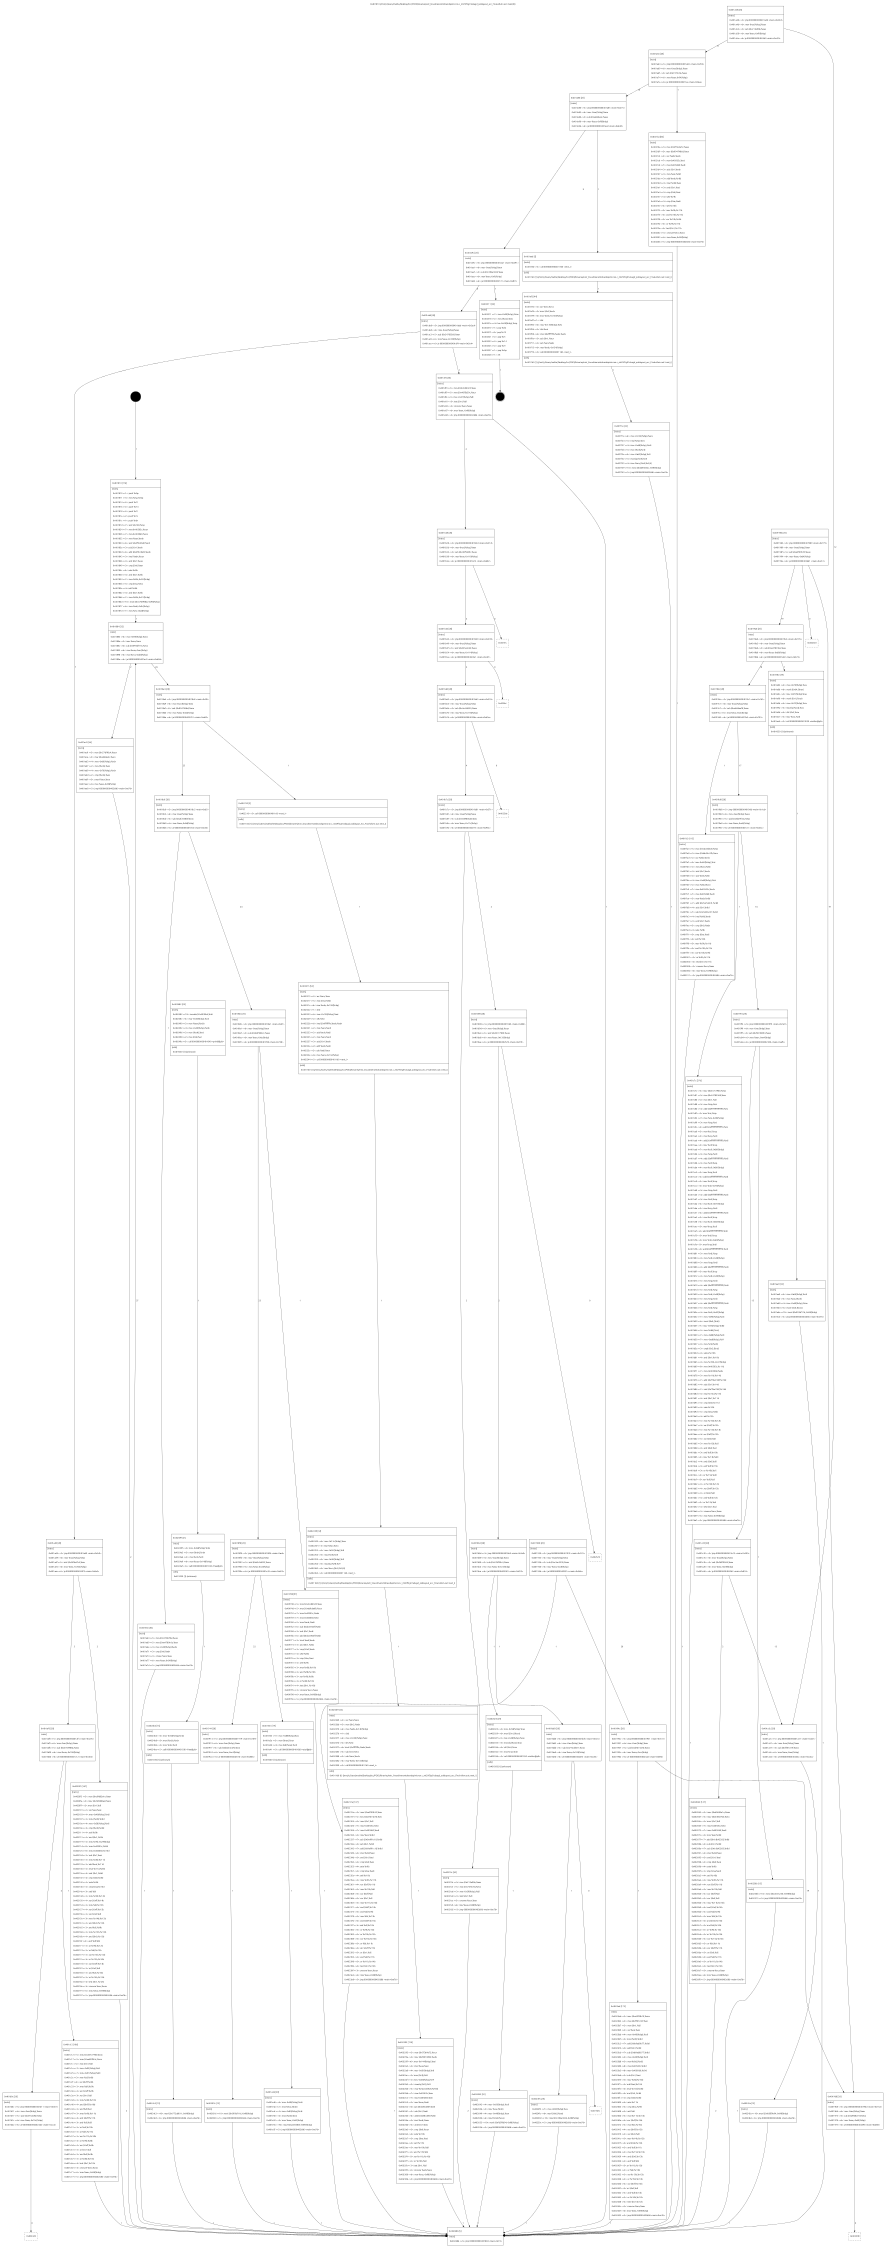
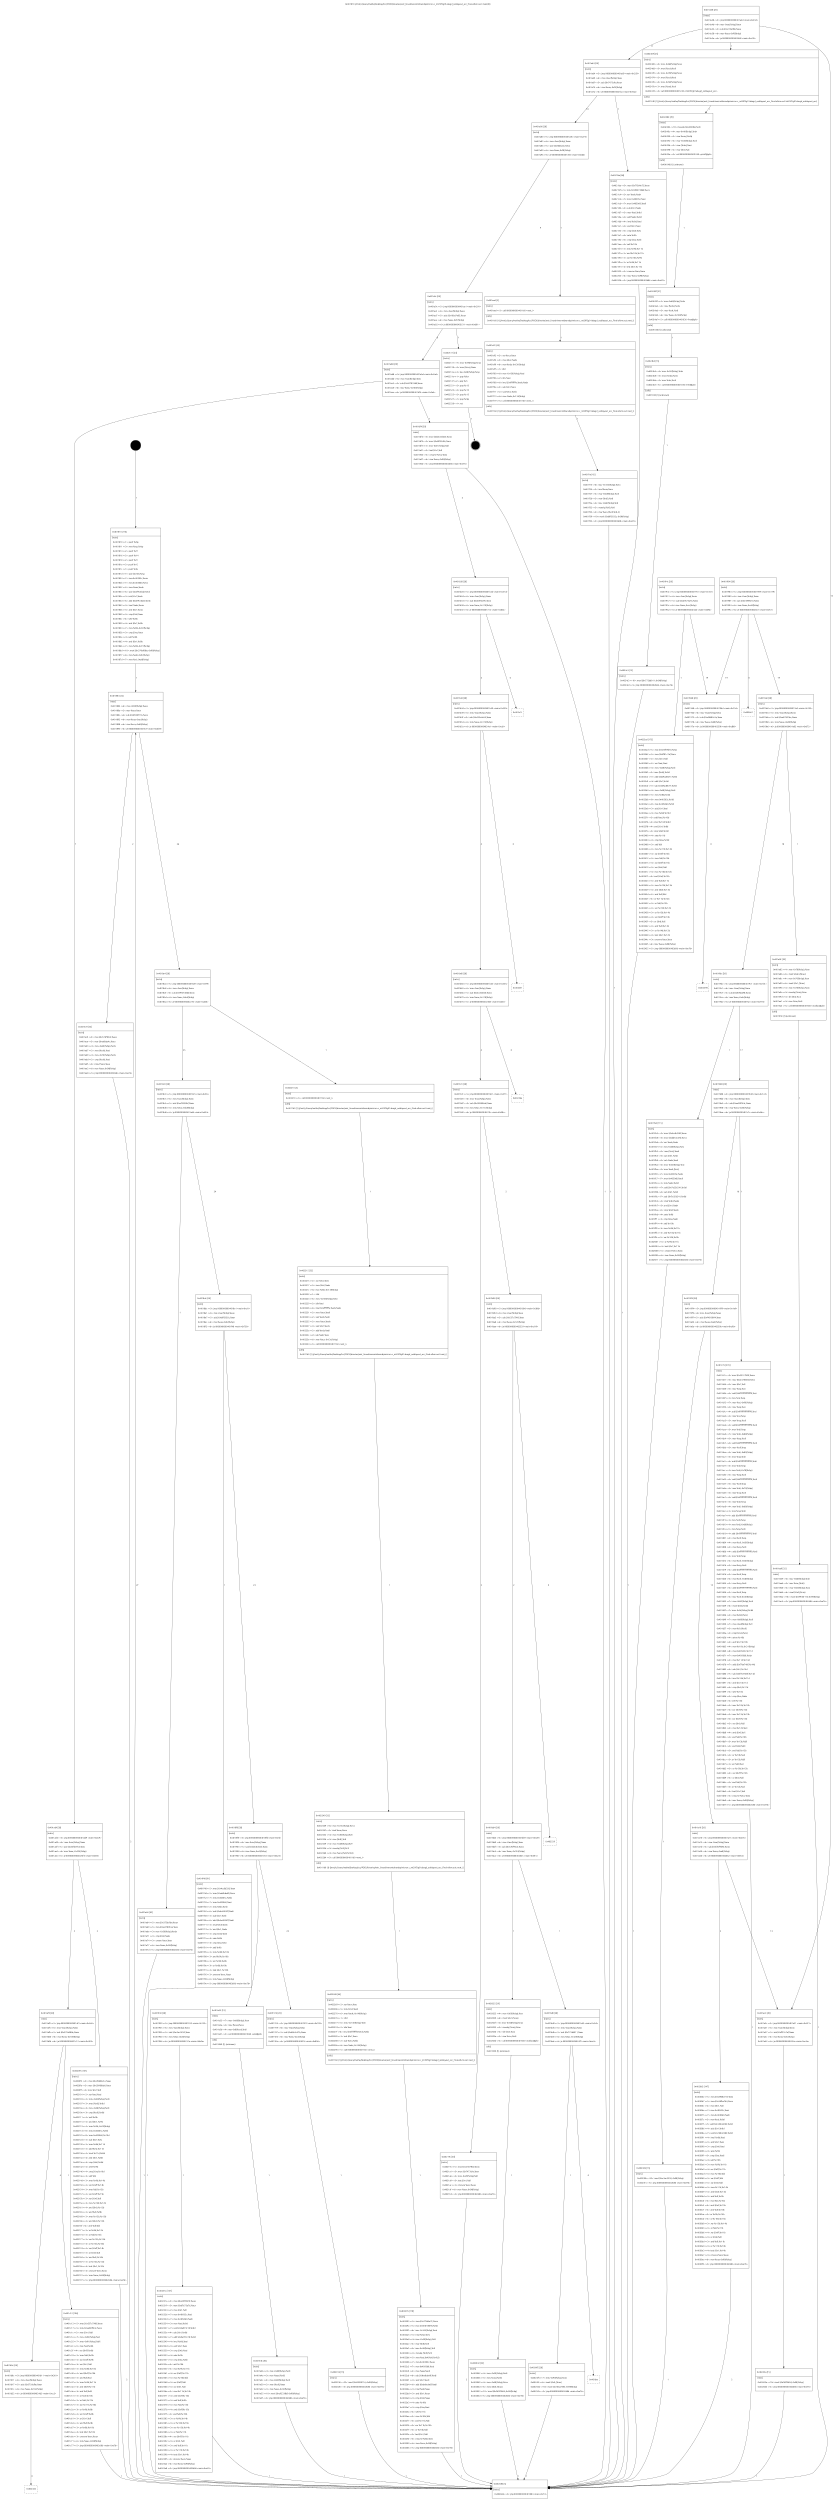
node "0x402469 [25]": added
edge "0x401930 [28]" -> "0x40194c [28]": removed, label "20"
